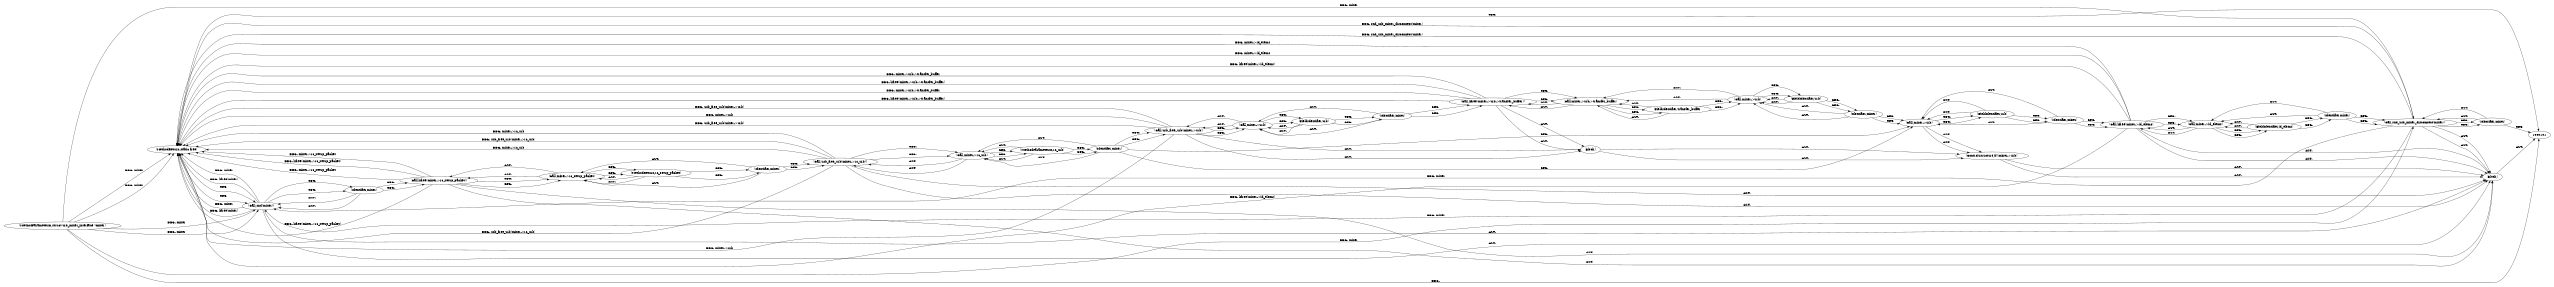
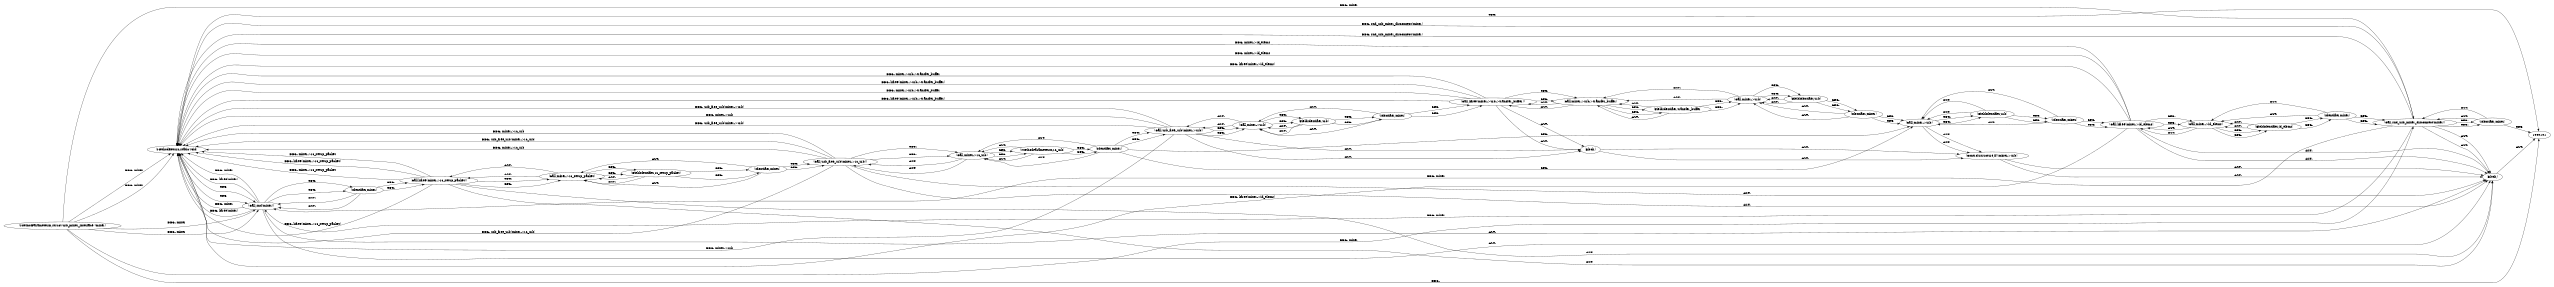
node "(MethodReturn,static free)": label "(MethodReturn,static free)" -> "(MethodReturn,static void)"
node "(MethodReturn,rc_setup_packet)": label "(MethodReturn,rc_setup_packet)" -> "(FieldIdentifier,rc_setup_packet)"
node "(MethodParameterIn,struct urb_mixer_interface *mixer)": label "(MethodParameterIn,struct urb_mixer_interface *mixer)" -> "(MethodParameterIn,struct usb_mixer_interface *mixer)"
